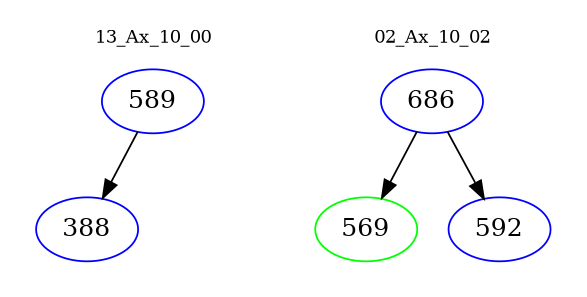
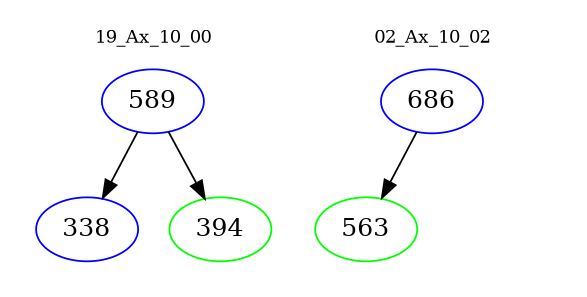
cluster "13_Ax_10_00": label "13_Ax_10_00" -> "19_Ax_10_00"
node "388": label "388" -> "338"
node "394": added
node "569": label "569" -> "563"
node "592": removed
